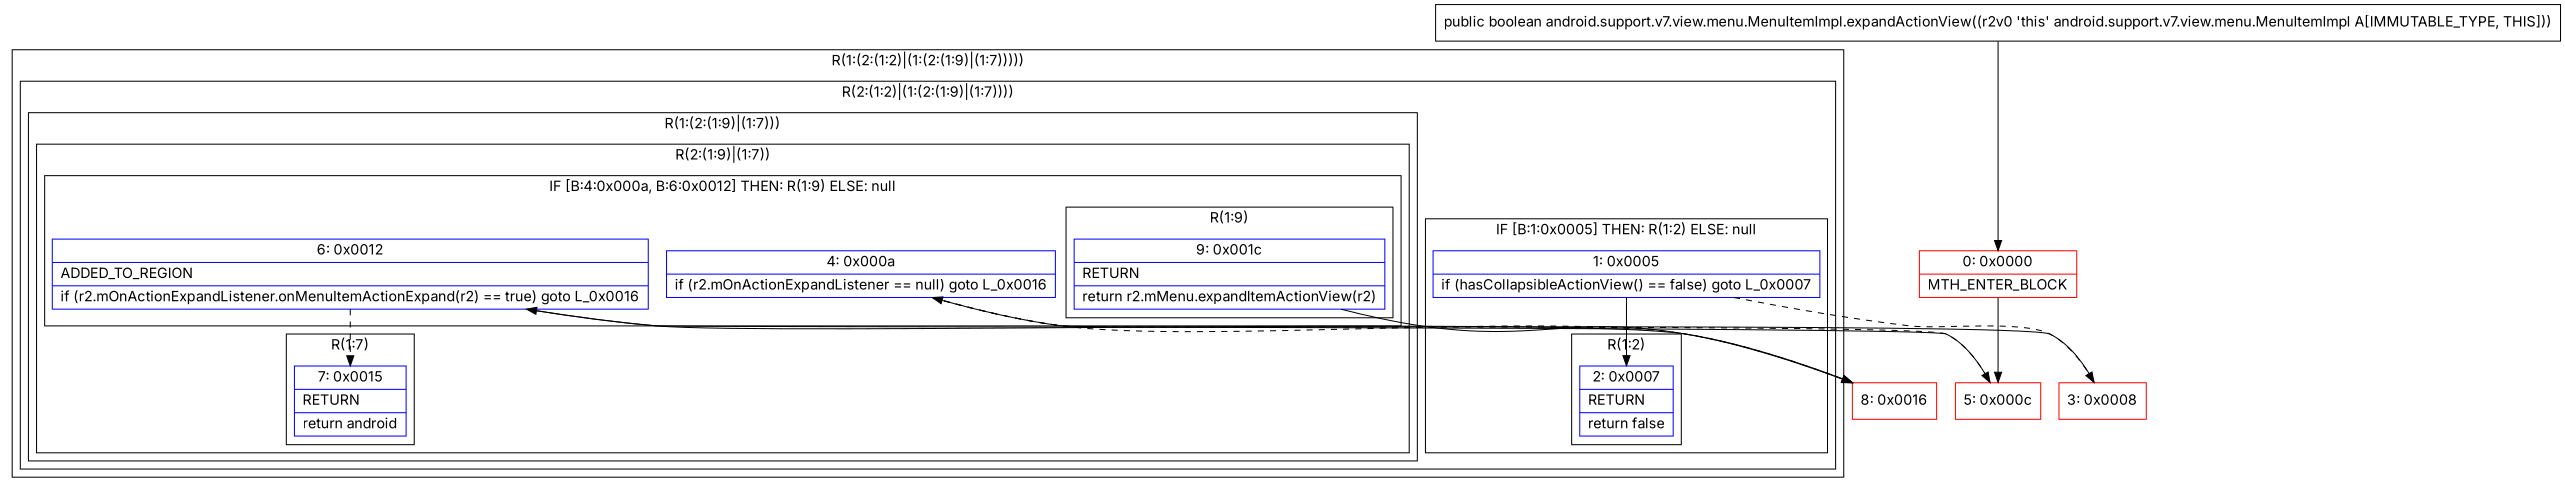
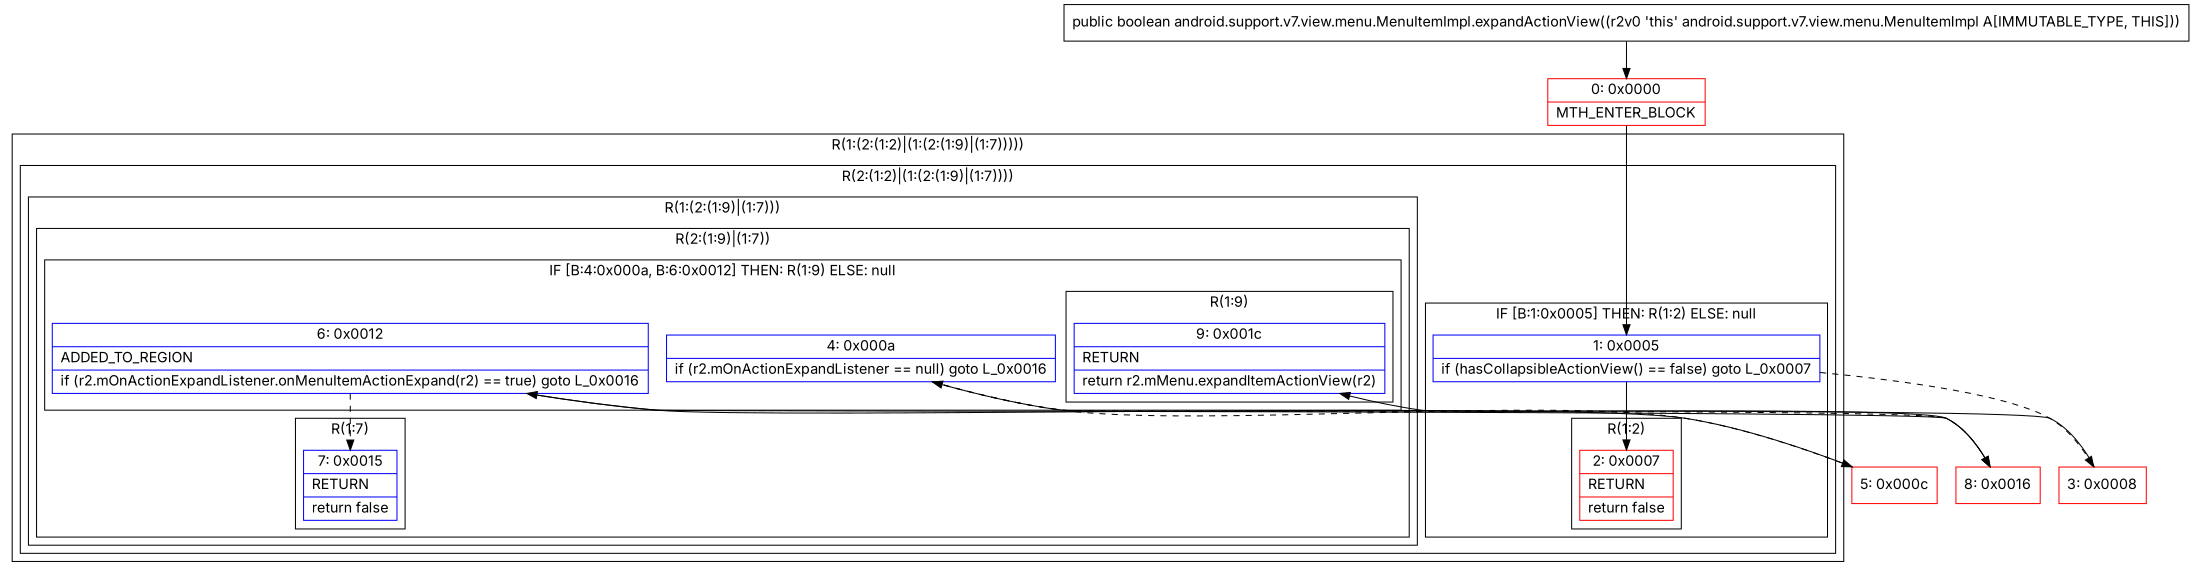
edge "9: 0x001c" -> "8: 0x0016": reversed
edge "0: 0x0000" -> "5: 0x000c": now "0: 0x0000" -> "1: 0x0005"
node "2: 0x0007": color blue -> red
node "7: 0x0015": text "return android" -> "return false"
